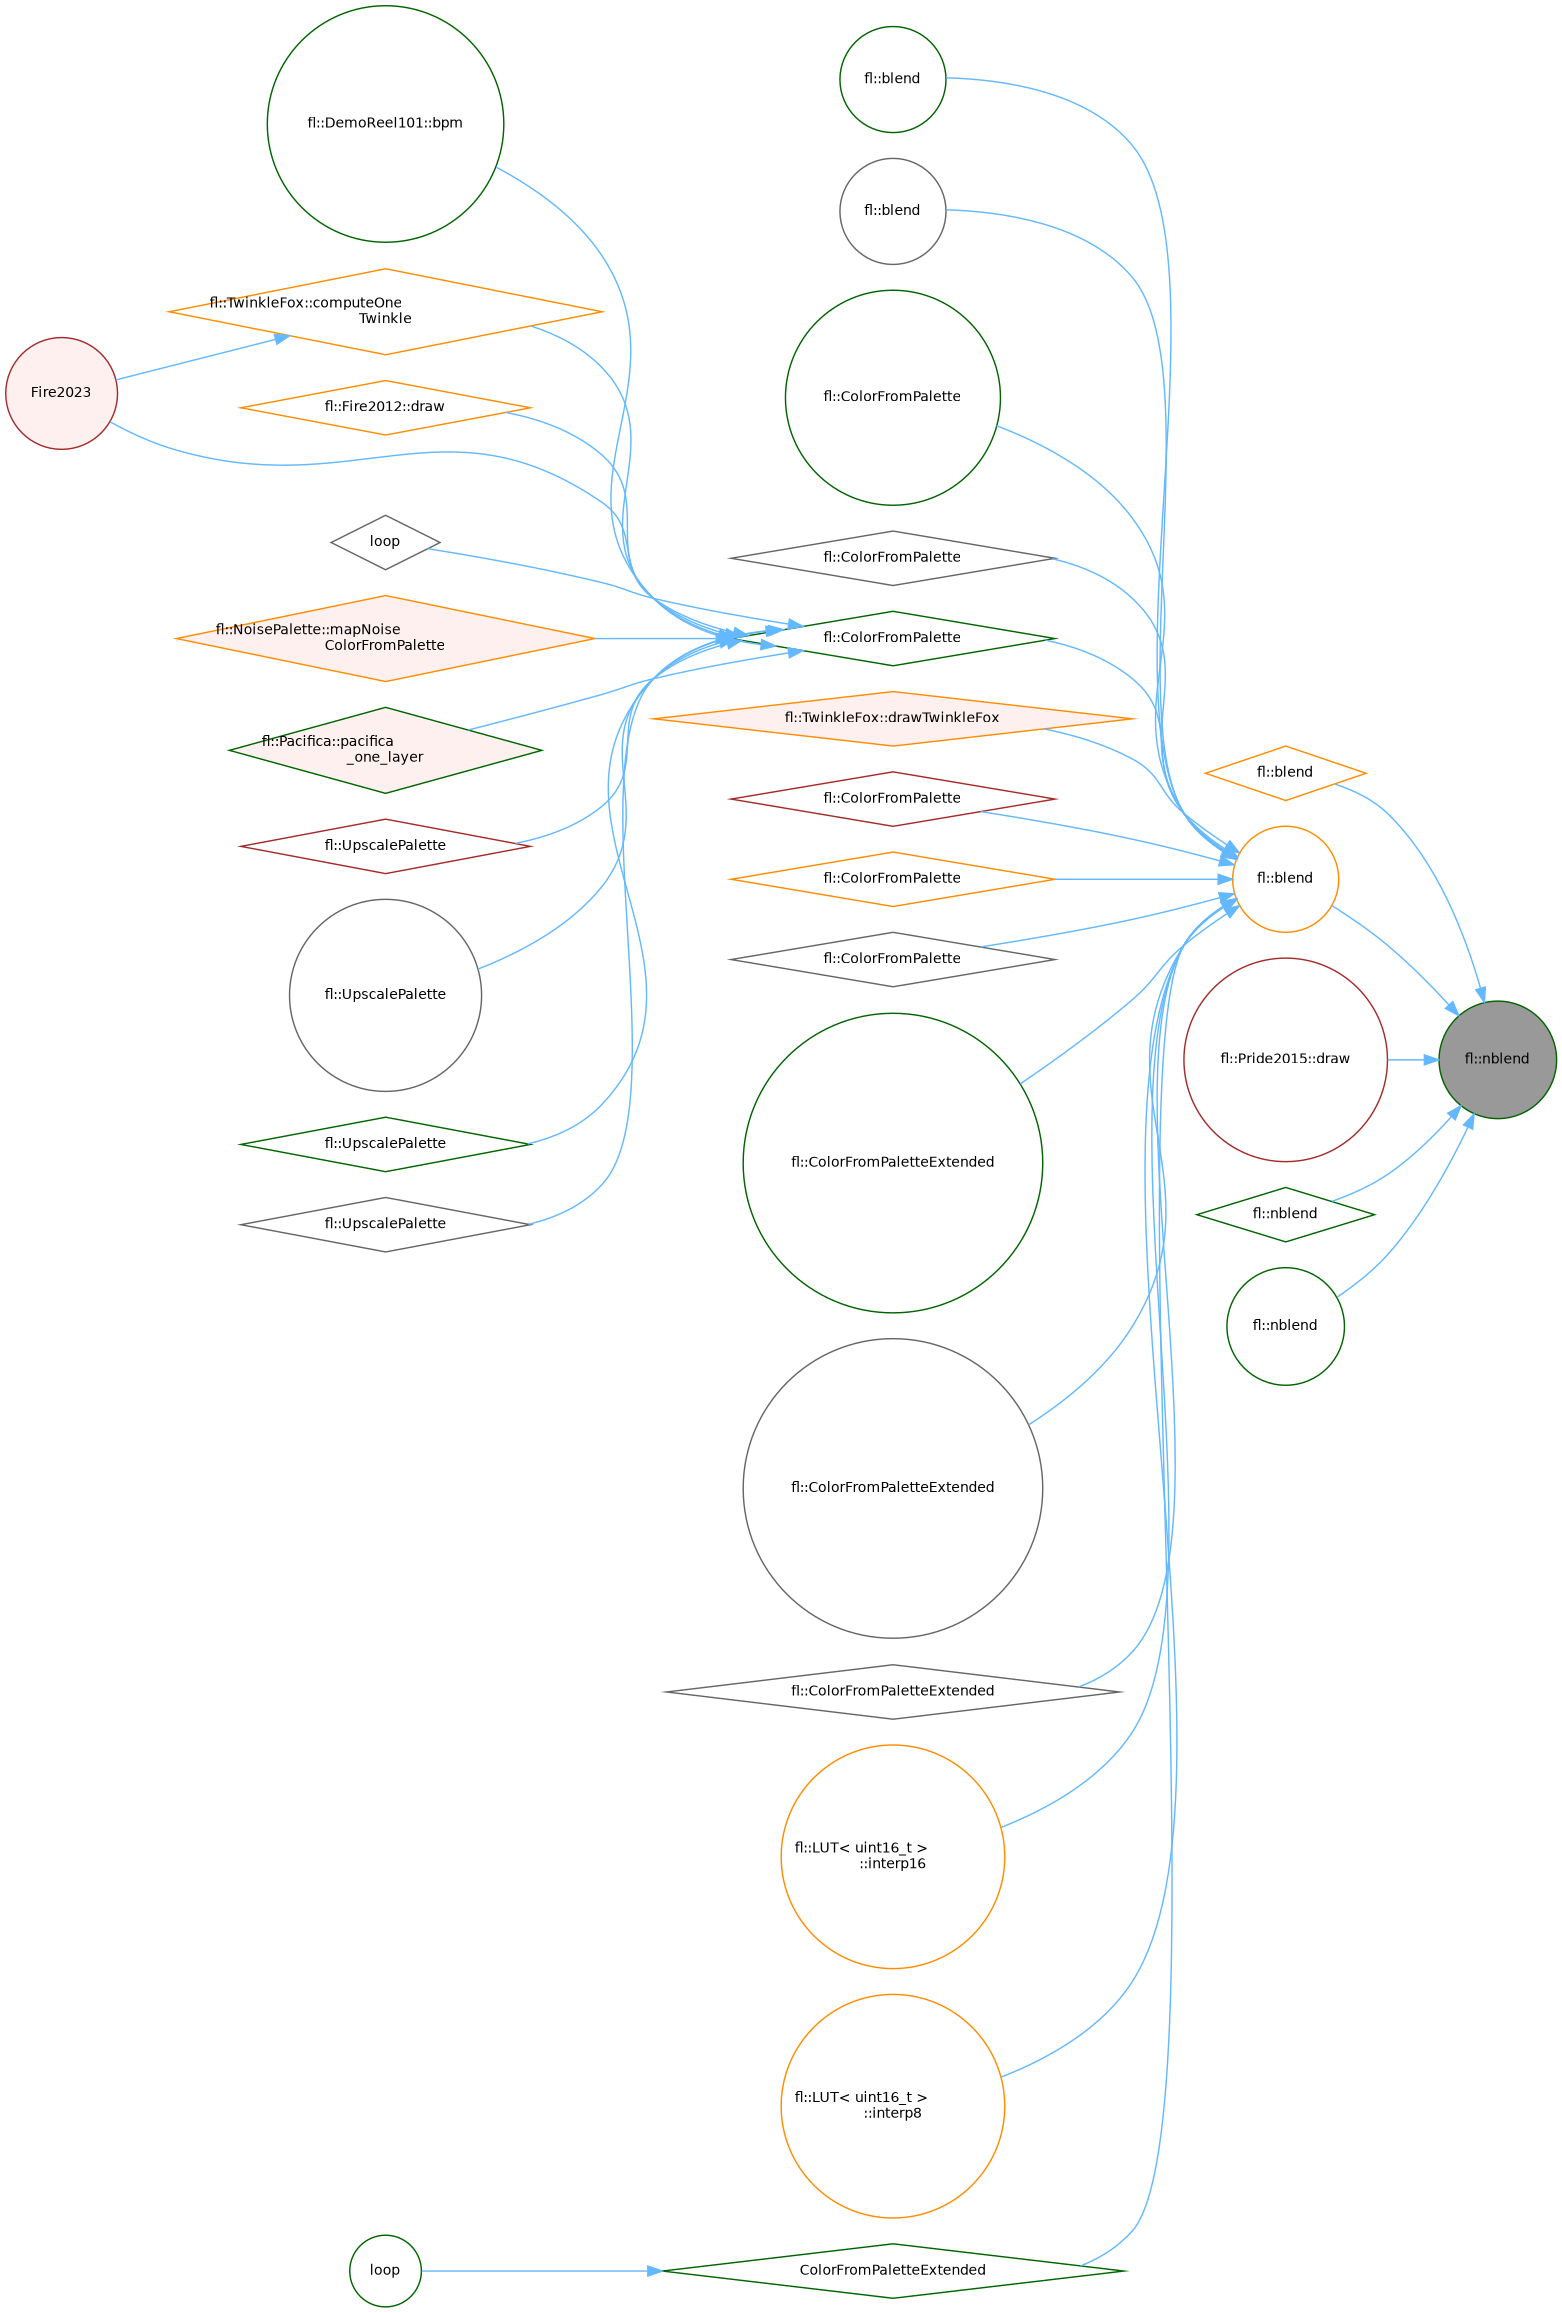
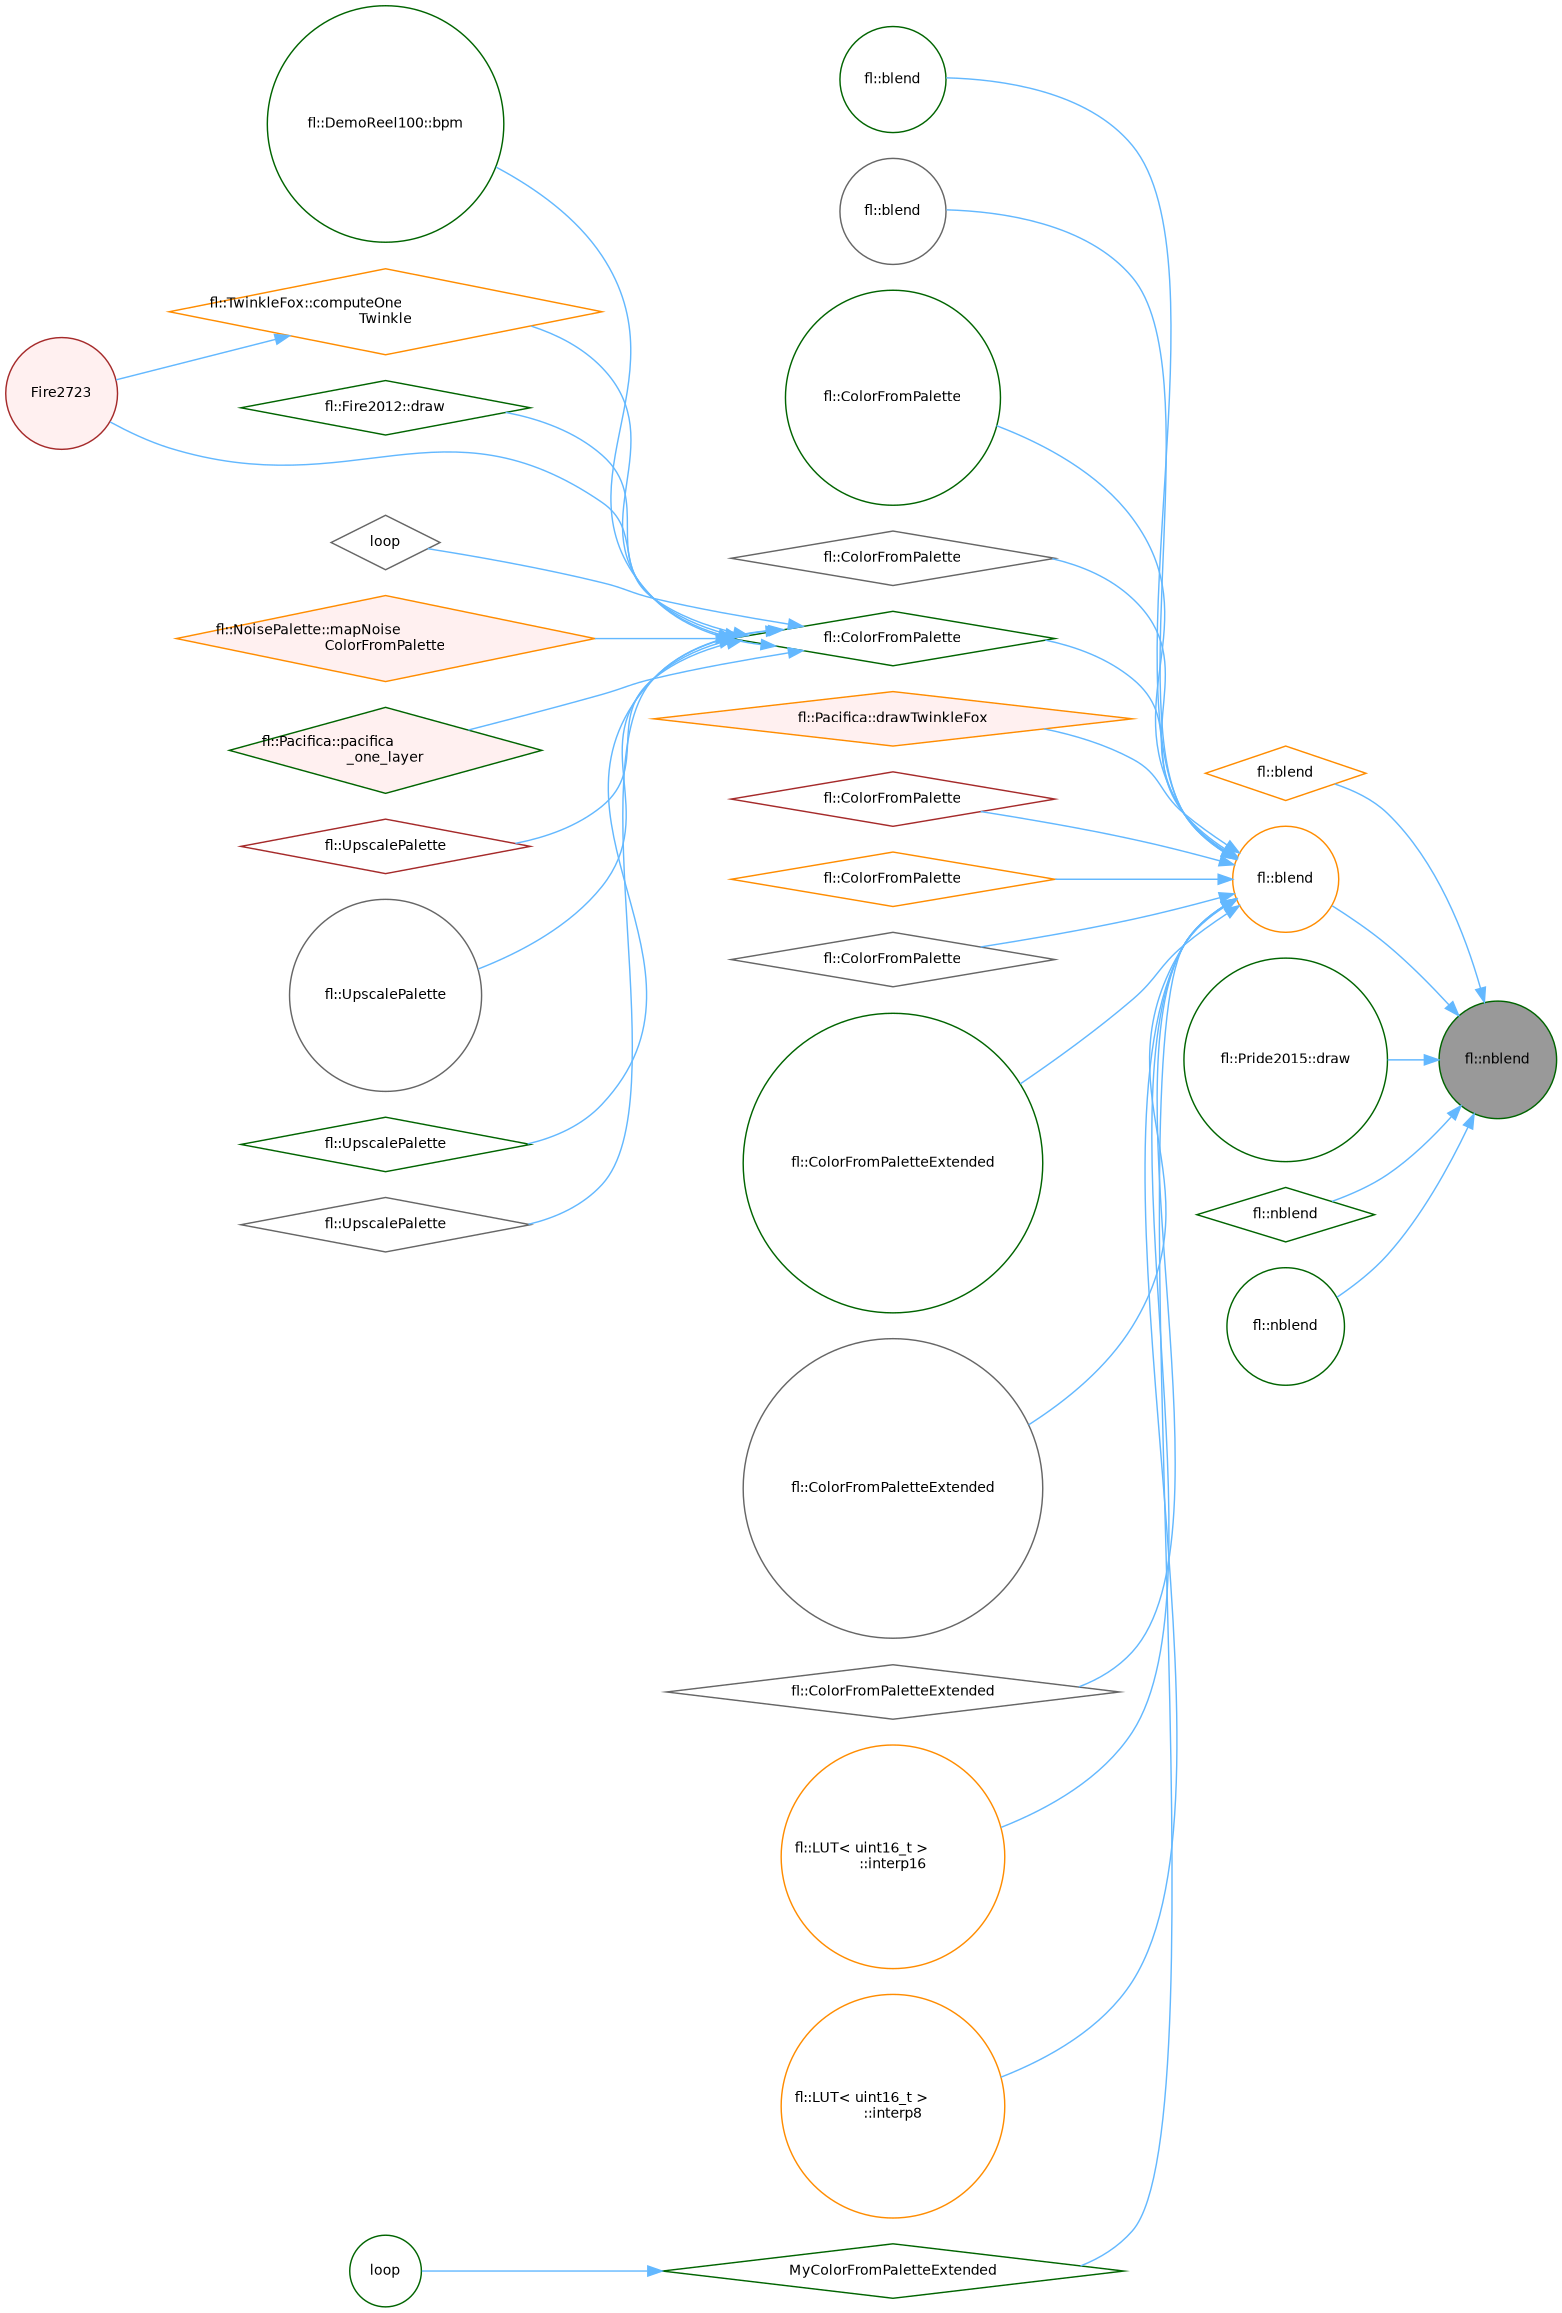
node "fl::DemoReel101::bpm": label "fl::DemoReel101::bpm" -> "fl::DemoReel100::bpm"
node "Fire2023": label "Fire2023" -> "Fire2723"
node "fl::Fire2012::draw": color darkorange -> darkgreen
node "fl::TwinkleFox::drawTwinkleFox": label "fl::TwinkleFox::drawTwinkleFox" -> "fl::Pacifica::drawTwinkleFox"
node "fl::Pride2015::draw": color brown -> darkgreen
node "ColorFromPaletteExtended": label "ColorFromPaletteExtended" -> "MyColorFromPaletteExtended"
